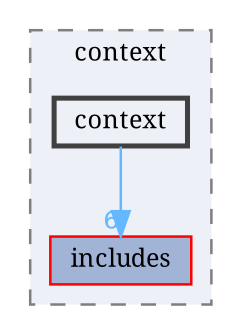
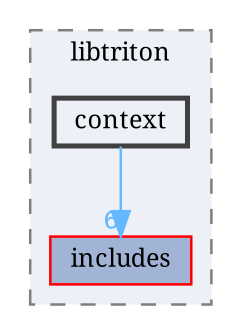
cluster "context": label "context" -> "libtriton"
